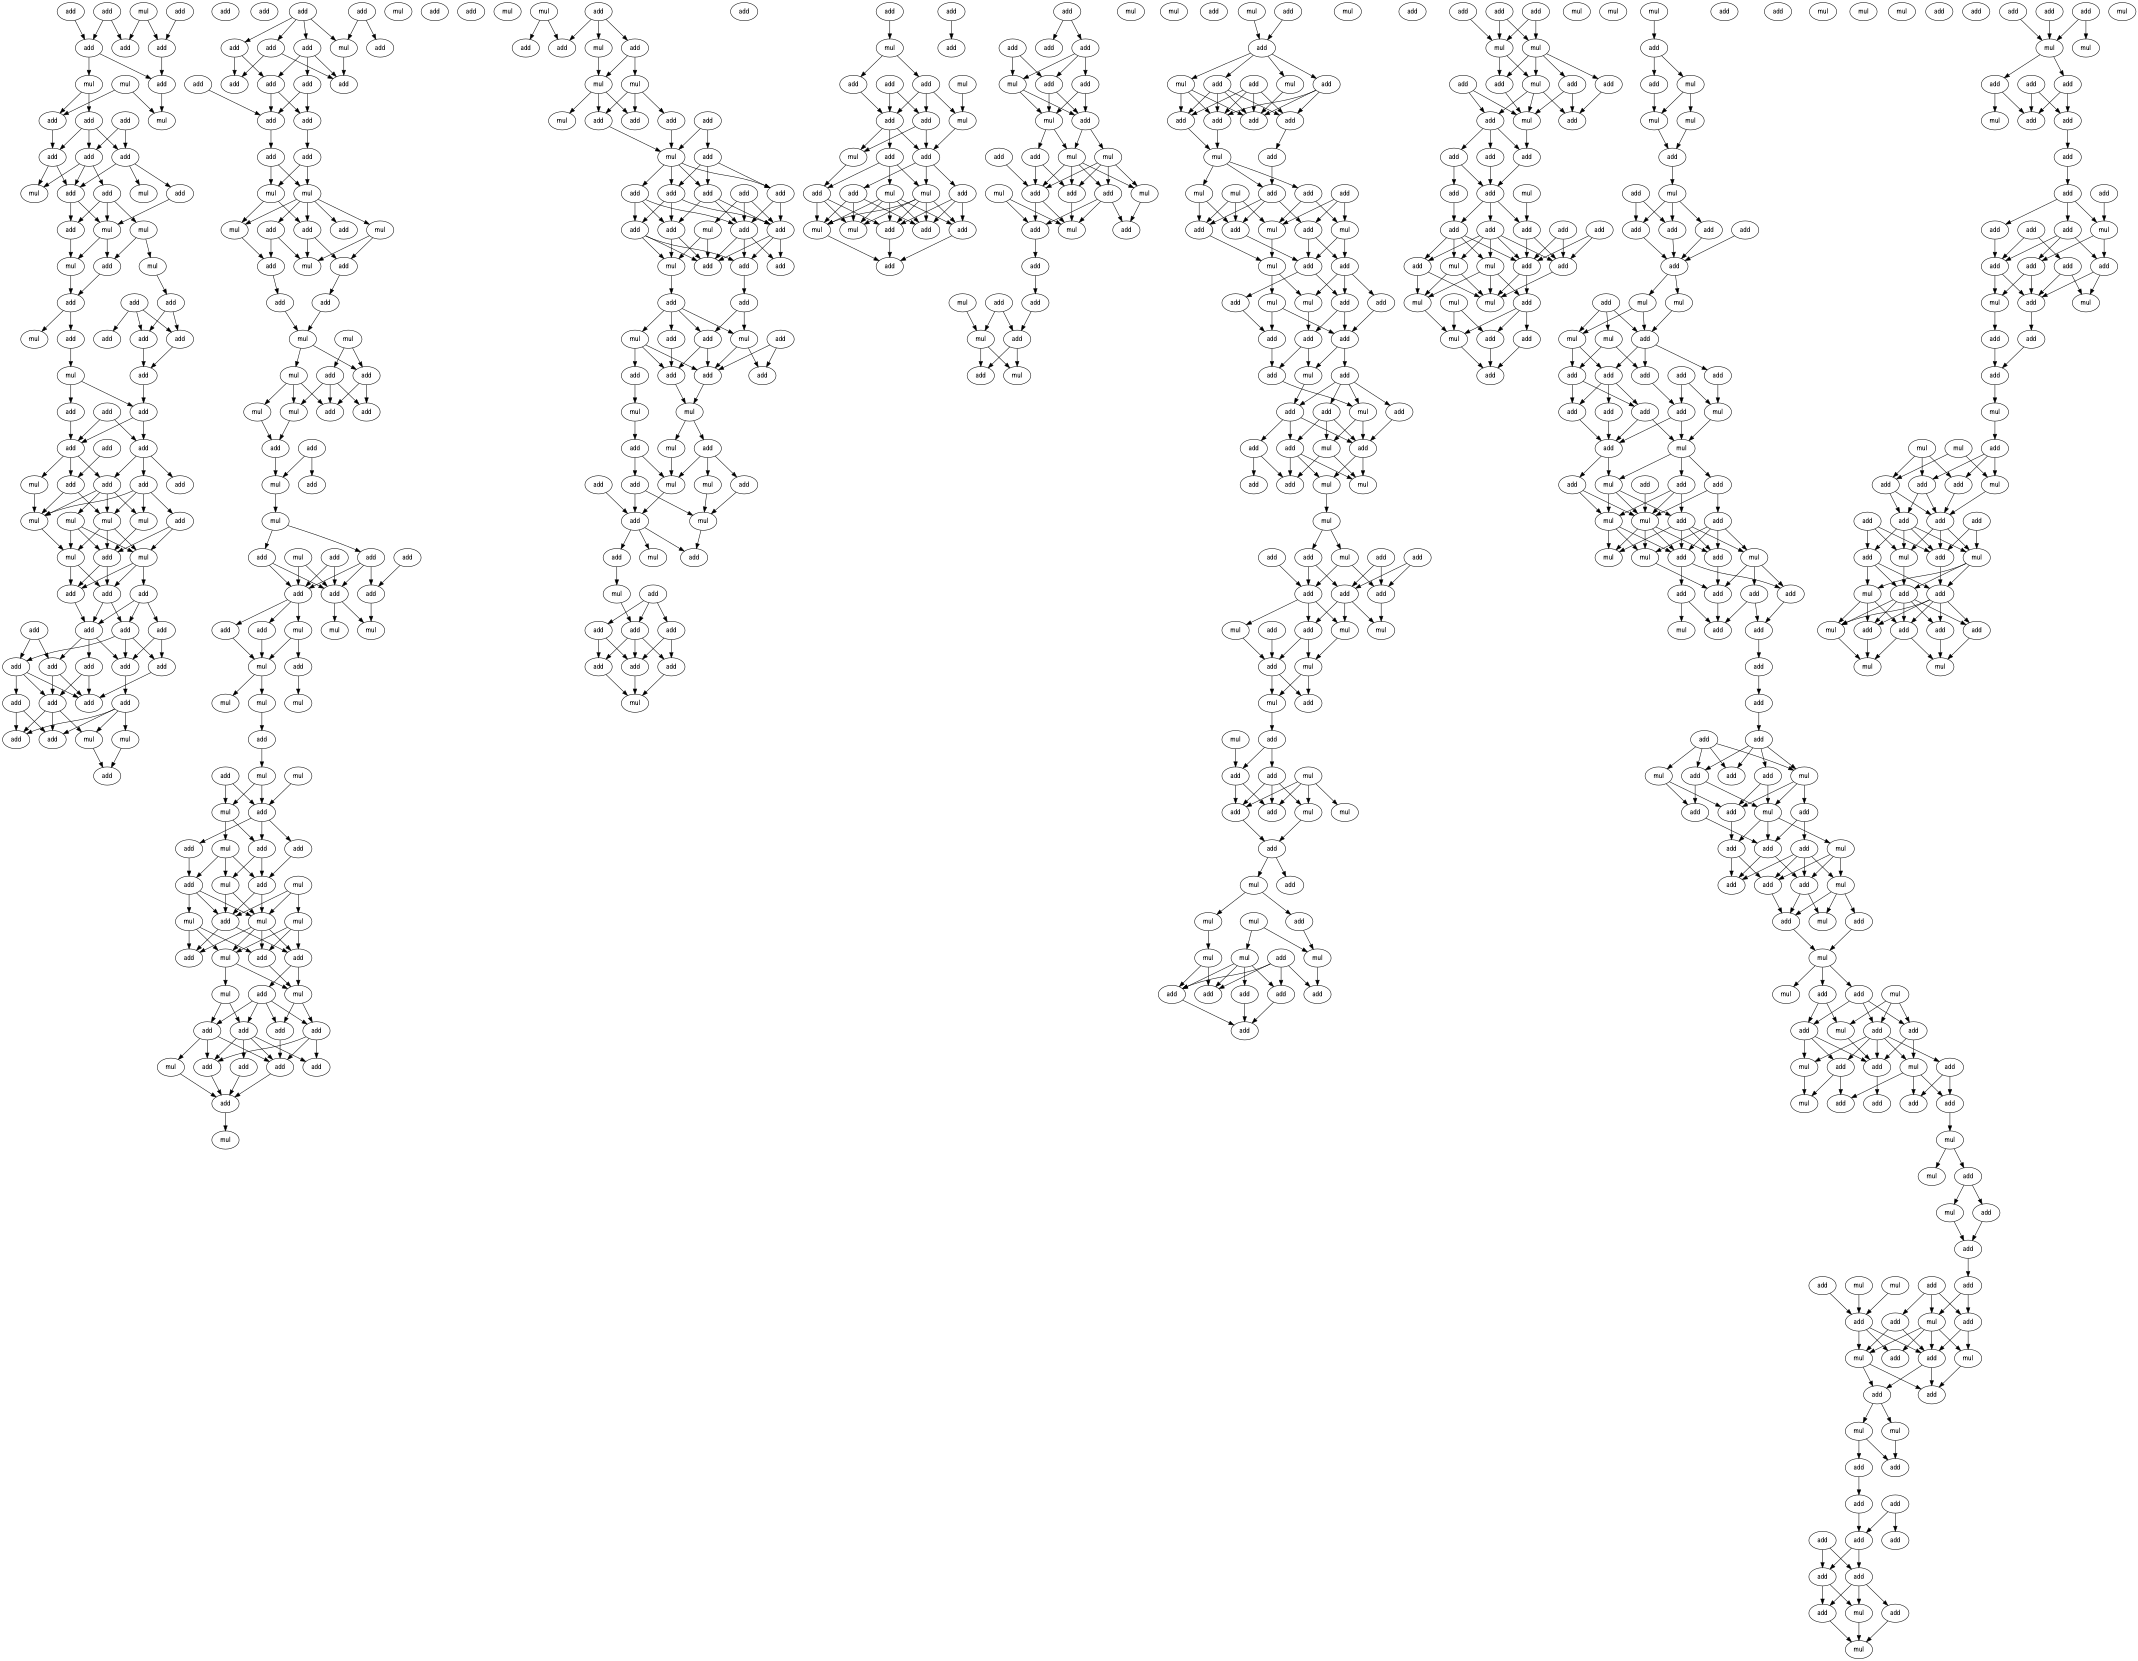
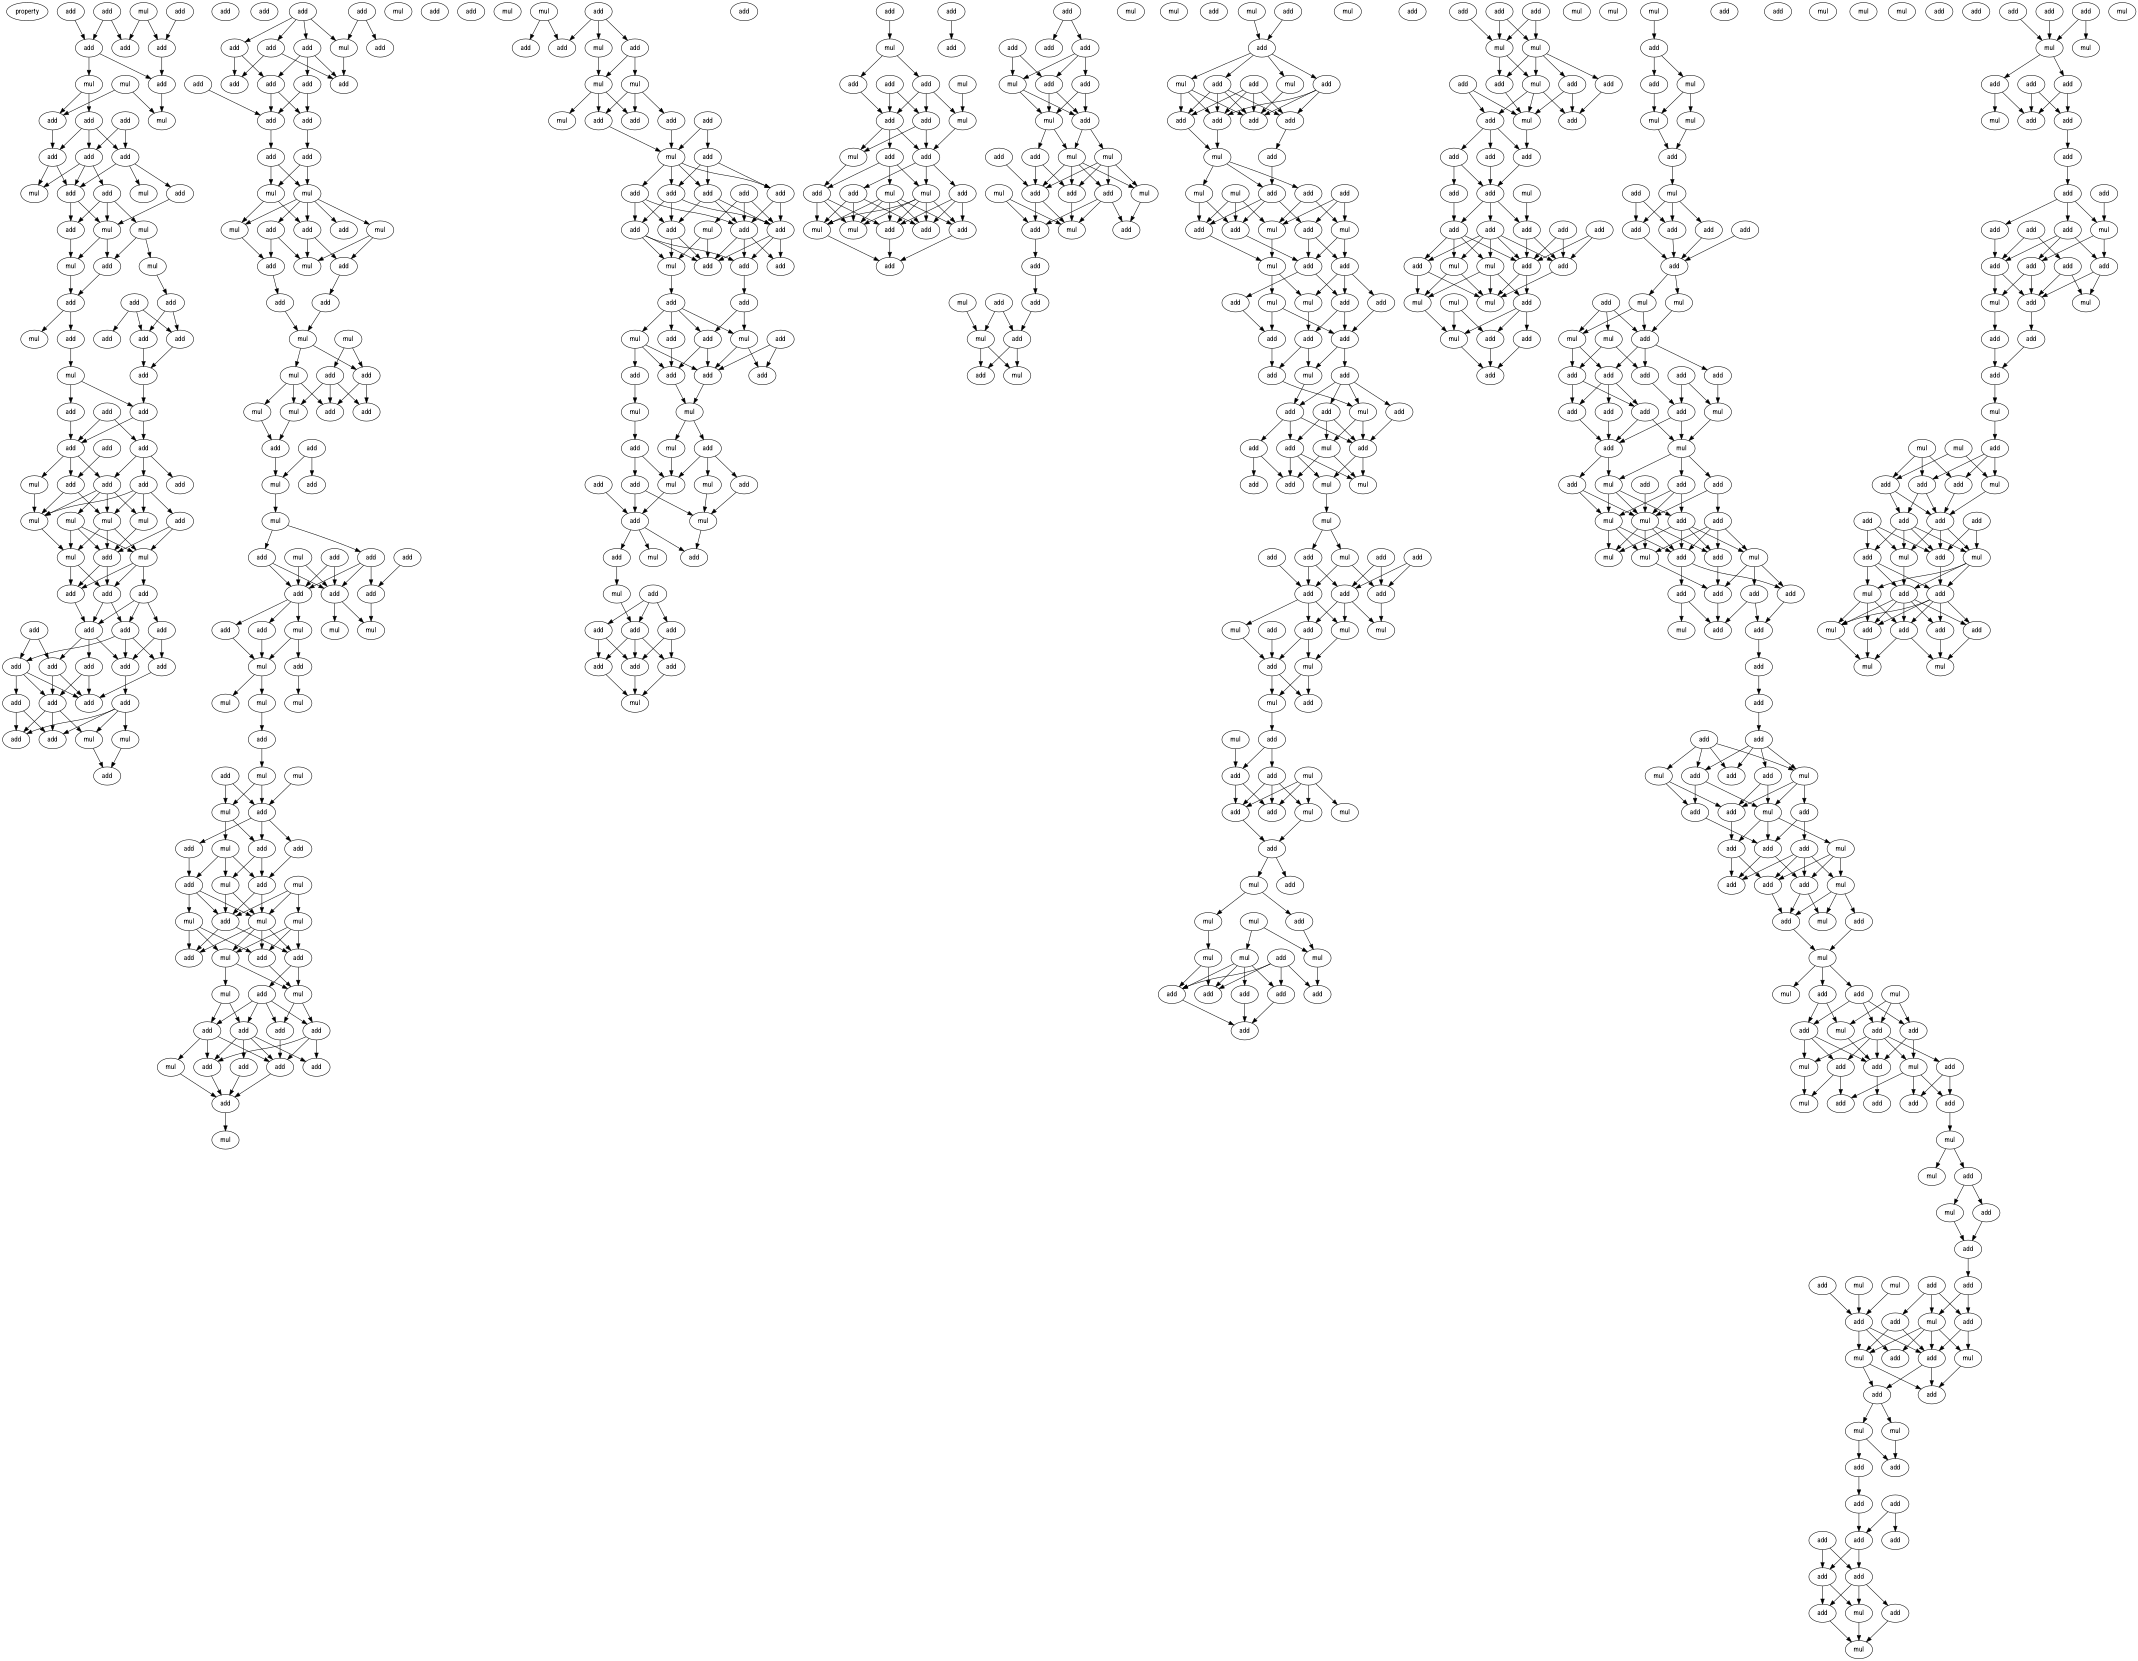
node "property": added
